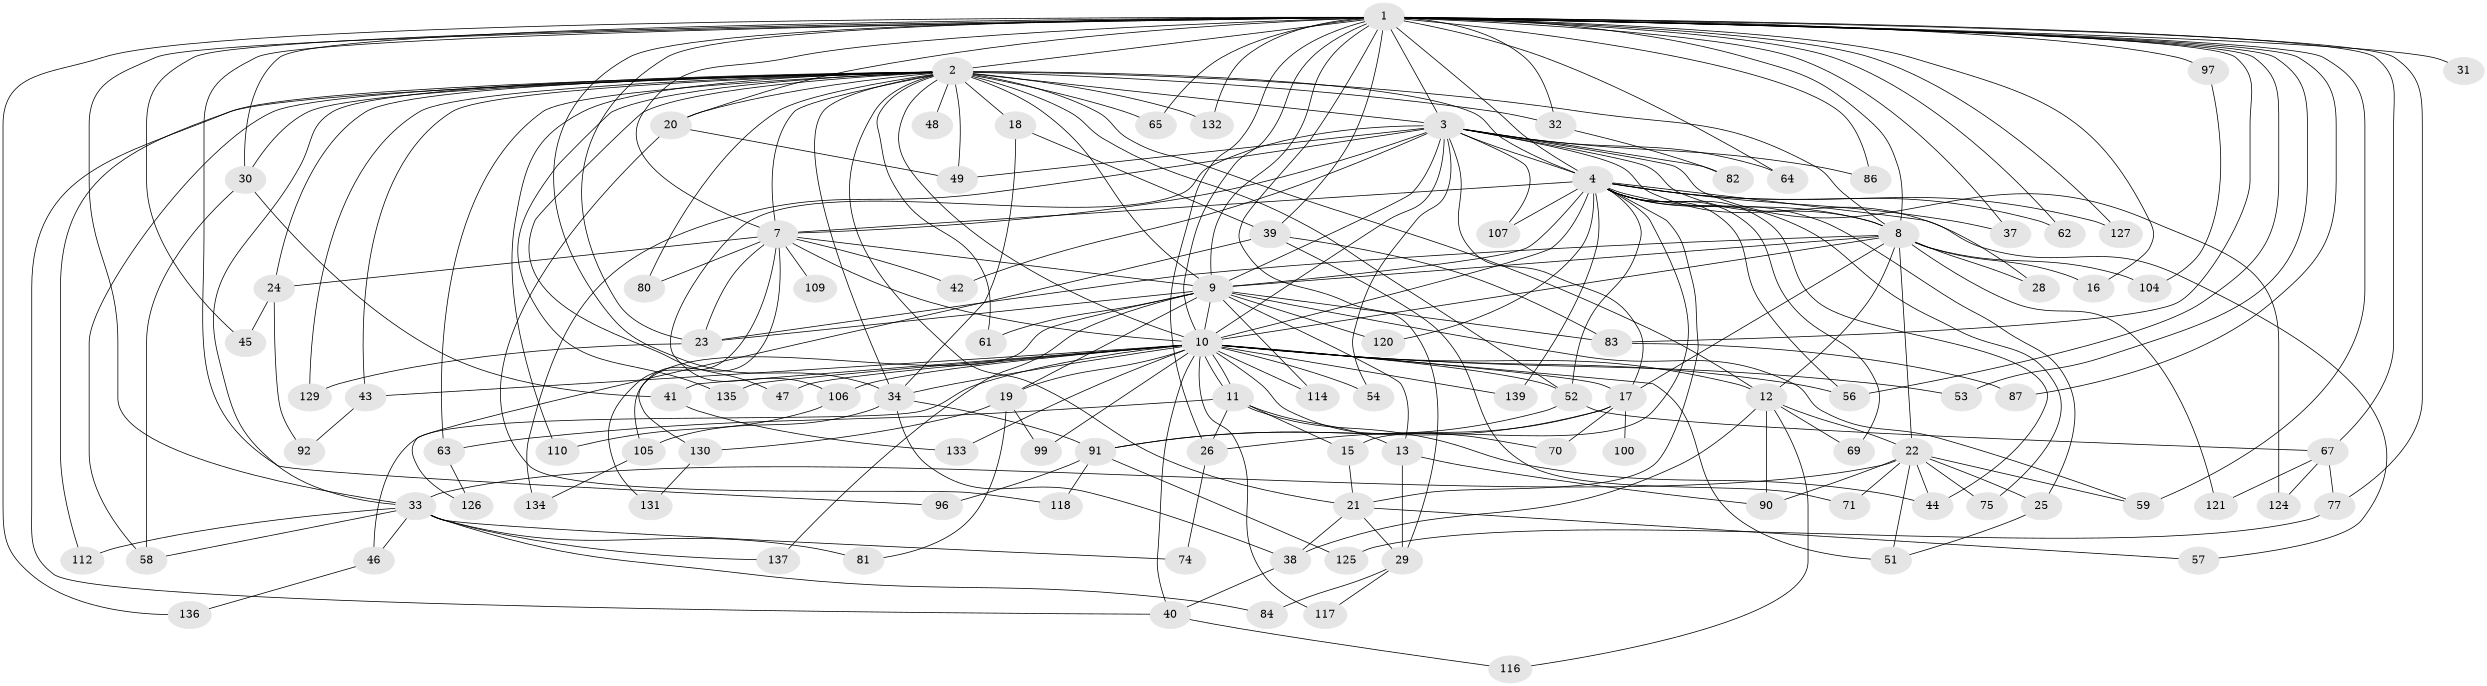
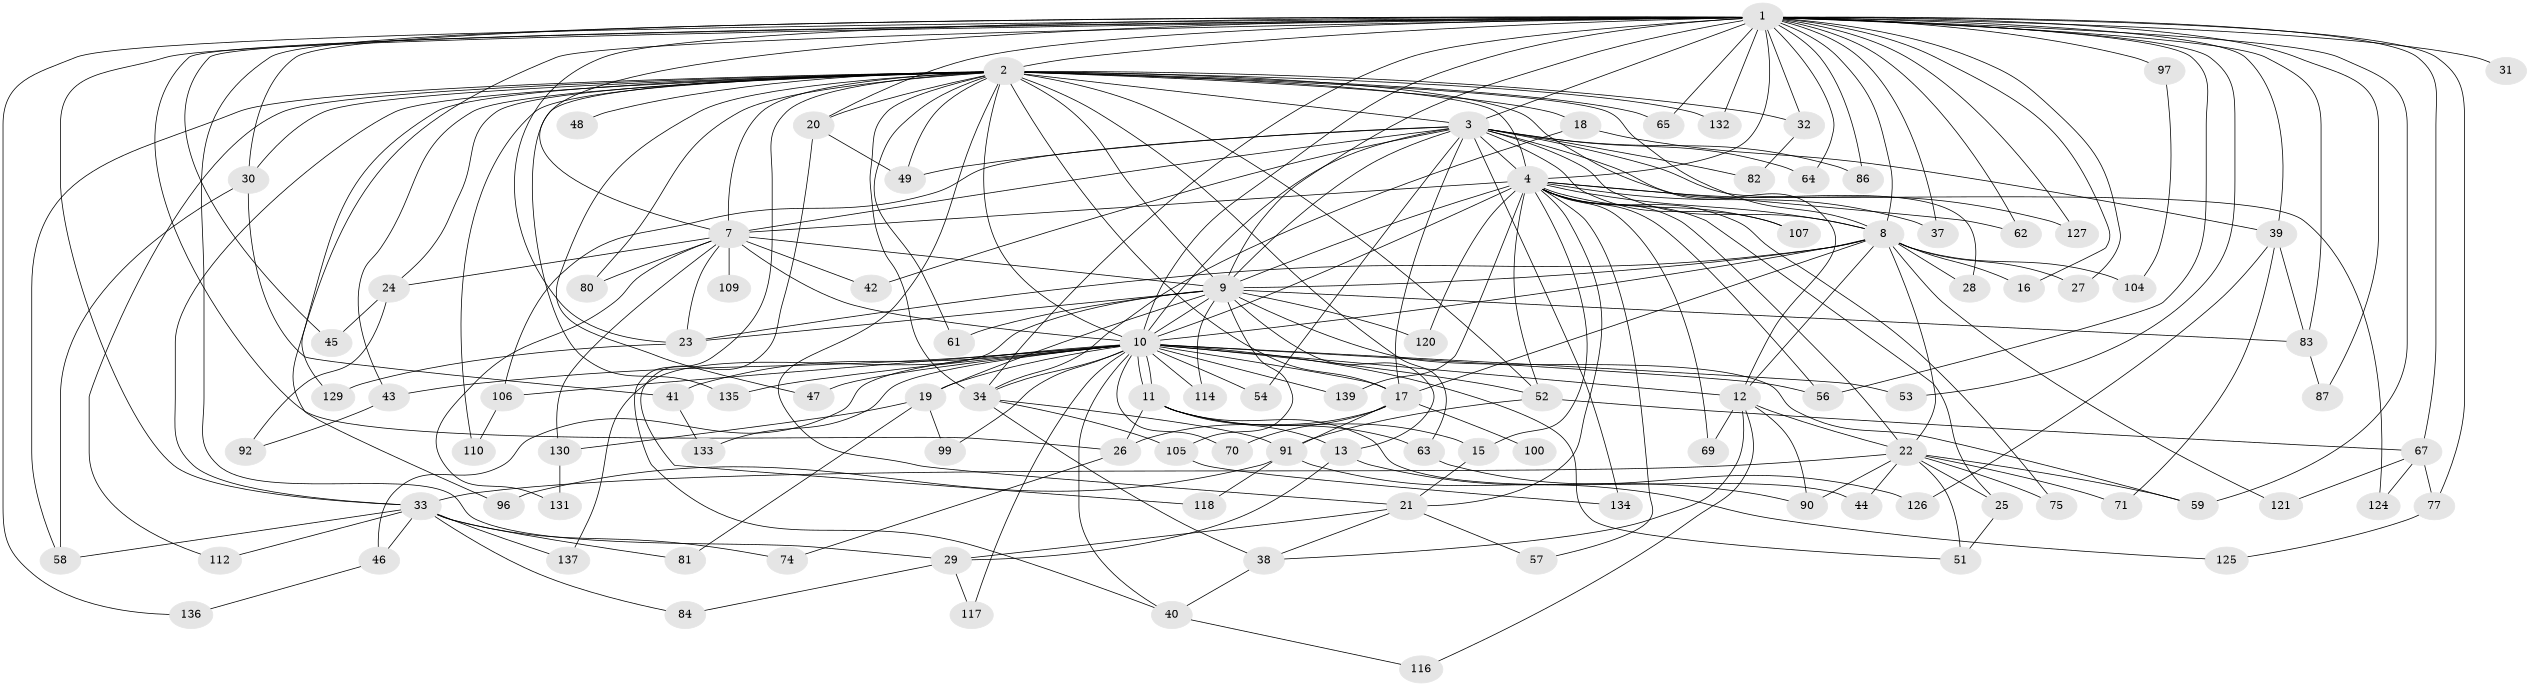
edge "2" -- "17": added
node "27": added
edge "4" -- "44": now "4" -- "22"
